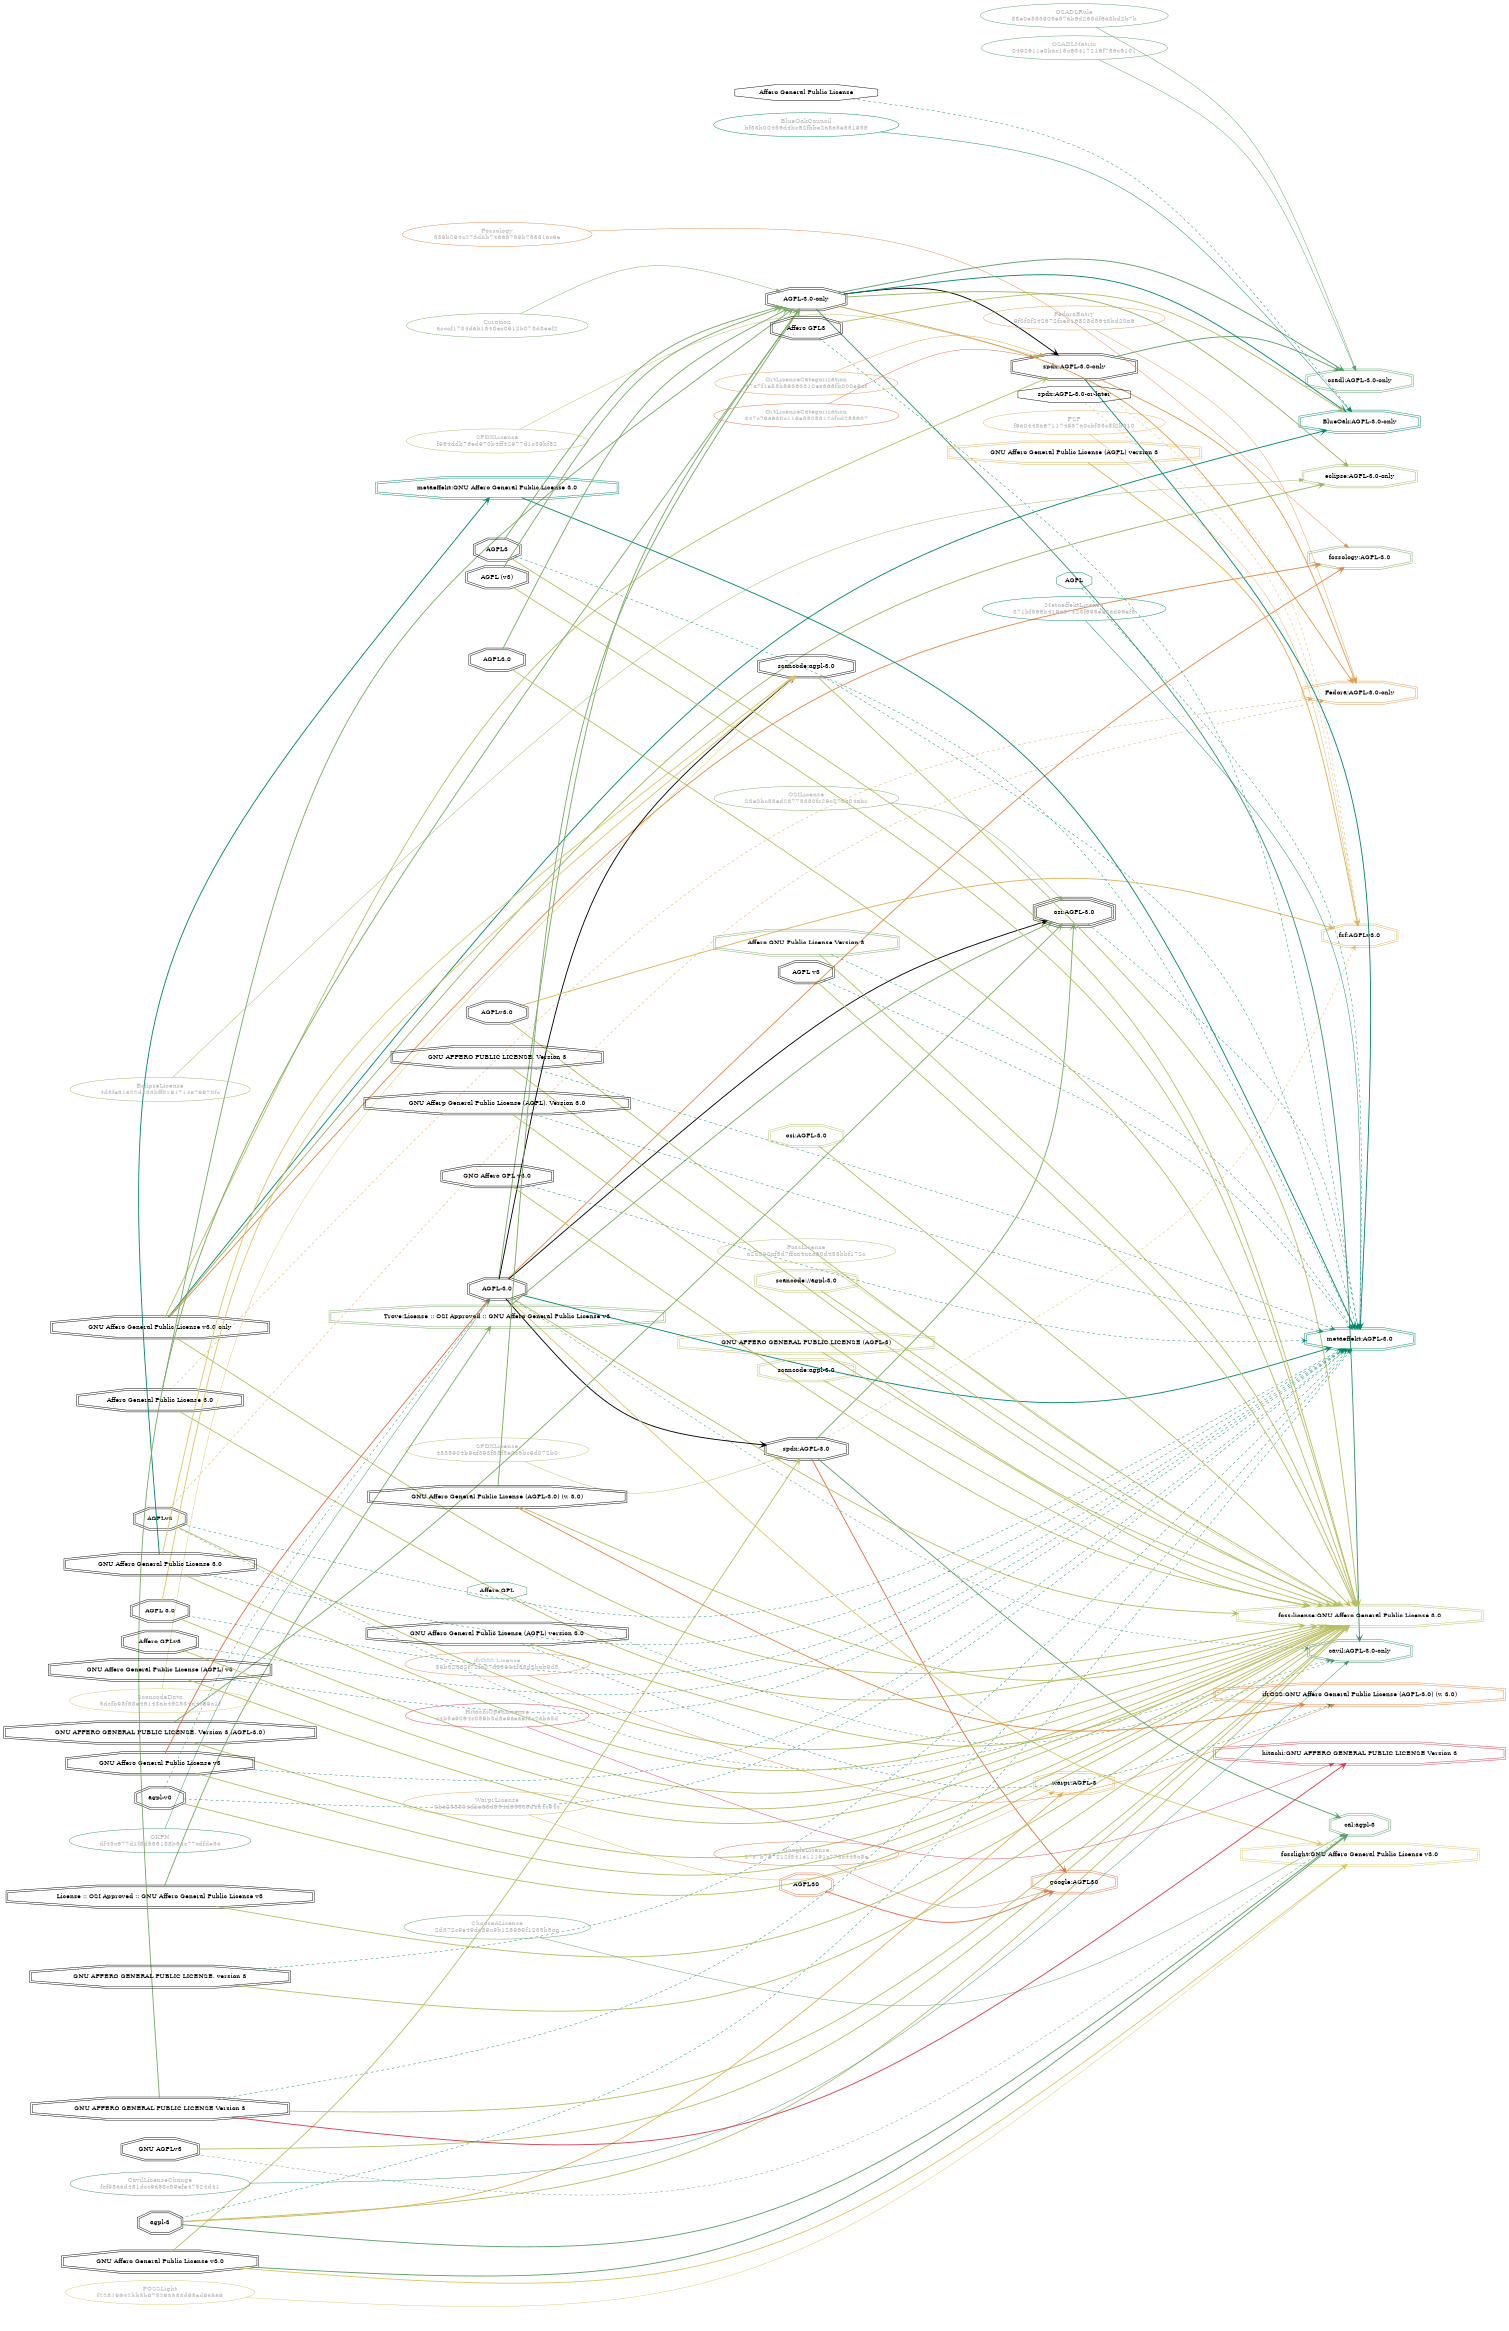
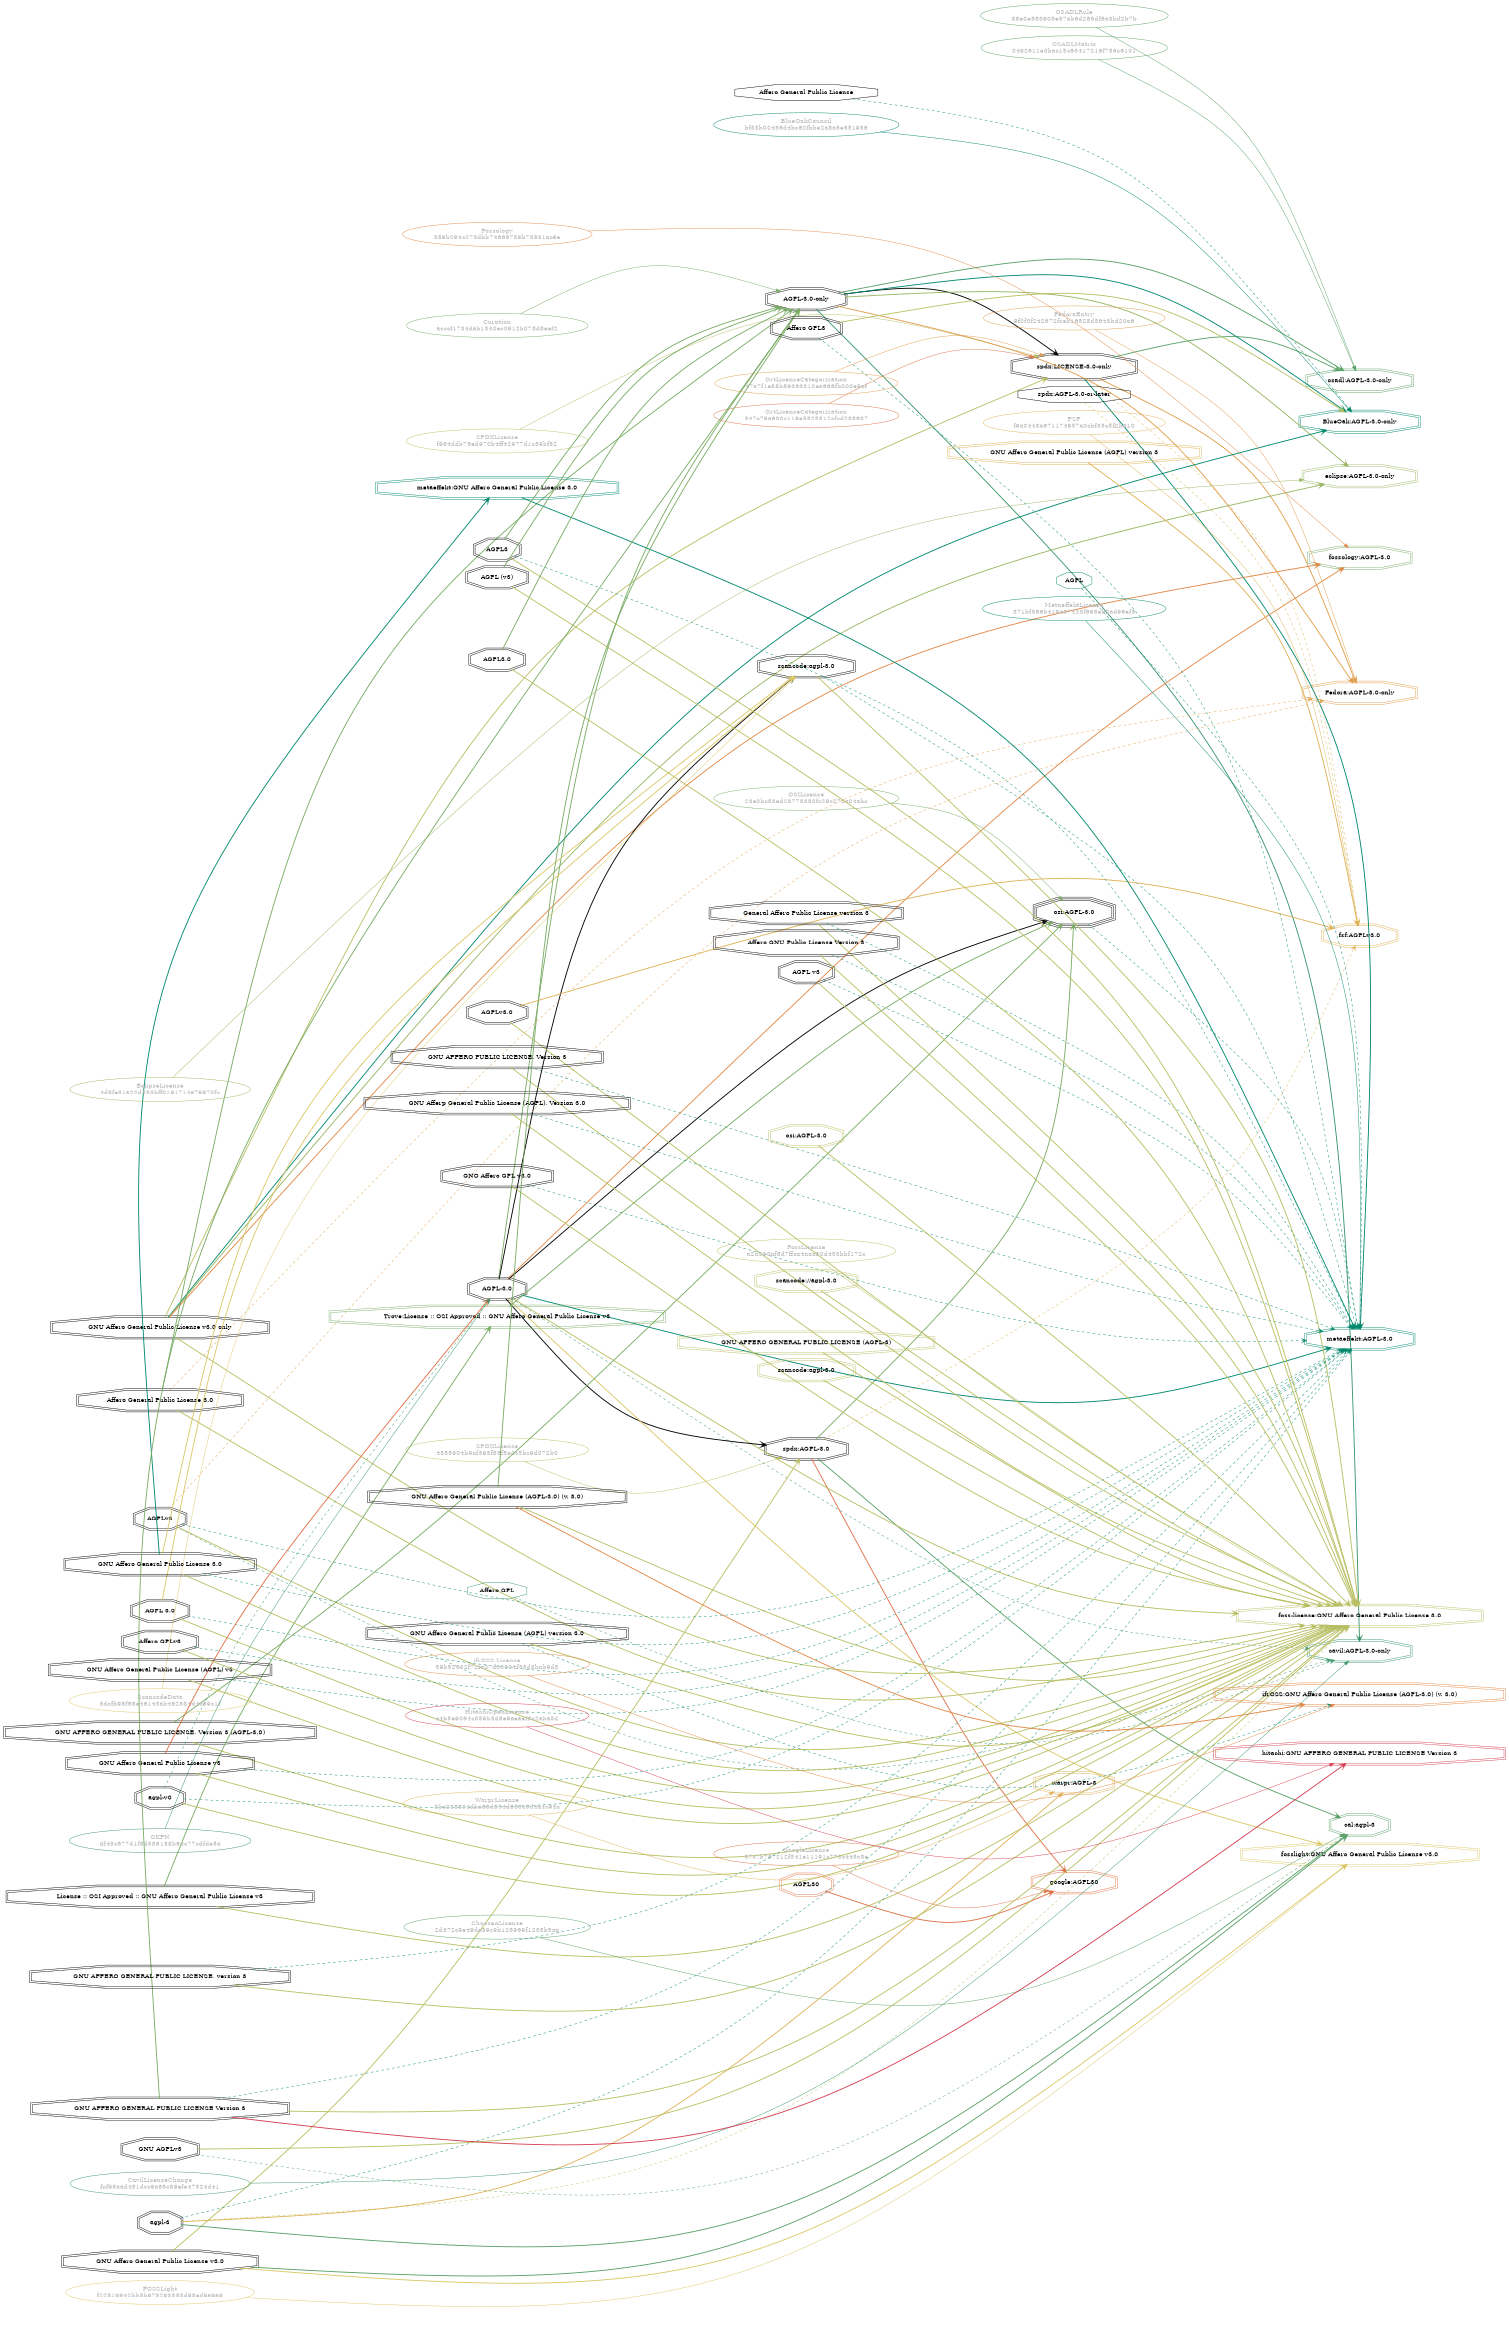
node "spdx:AGPL-3.0-only": label "spdx:AGPL-3.0-only" -> "spdx:LICENSE-3.0-only"
node "General Affero Public License version 3": added
node "Affero GNU Public License Version 3": color #78ab63 -> black
edge "agpl-3" -> "foss-license:GNU Affero General Public License 3.0": style bold -> dashed
